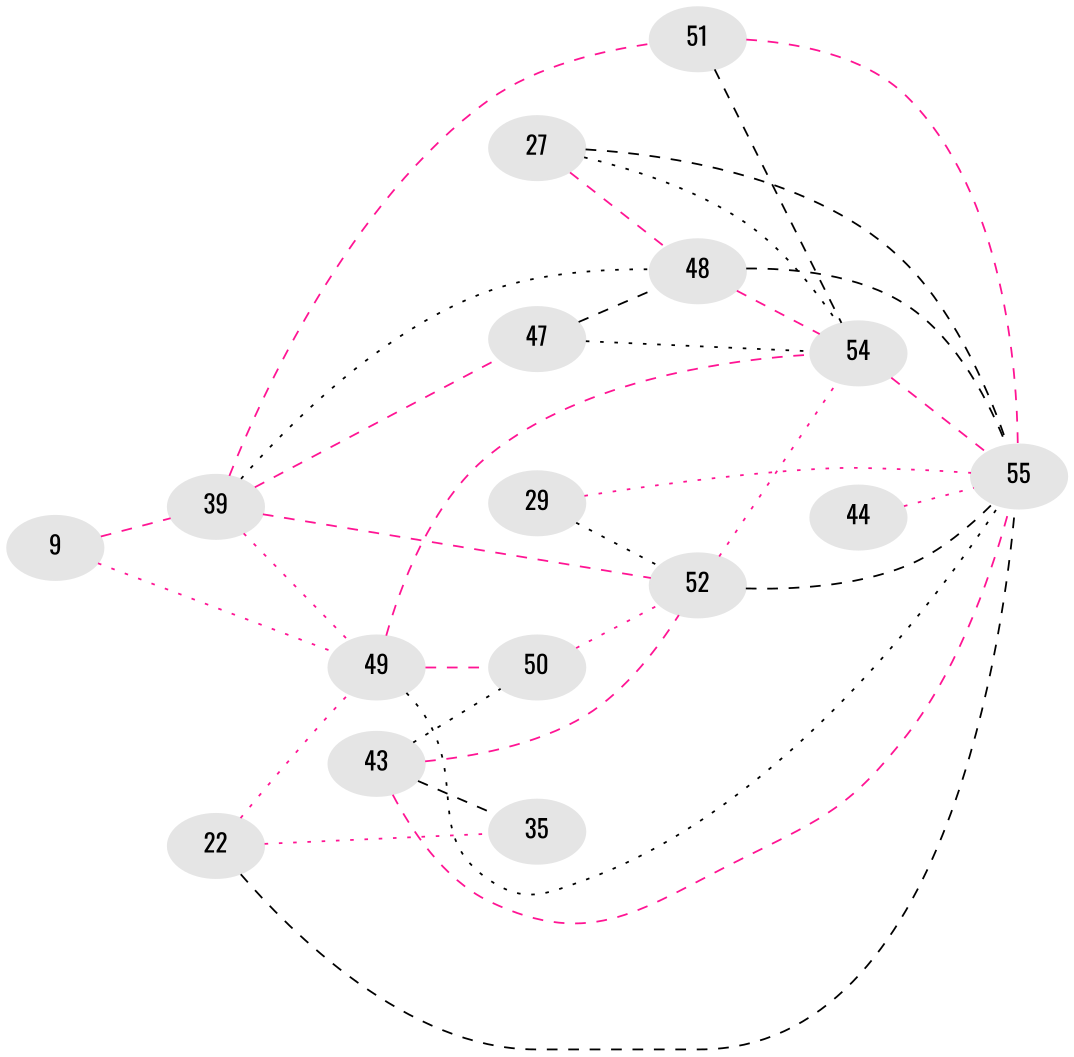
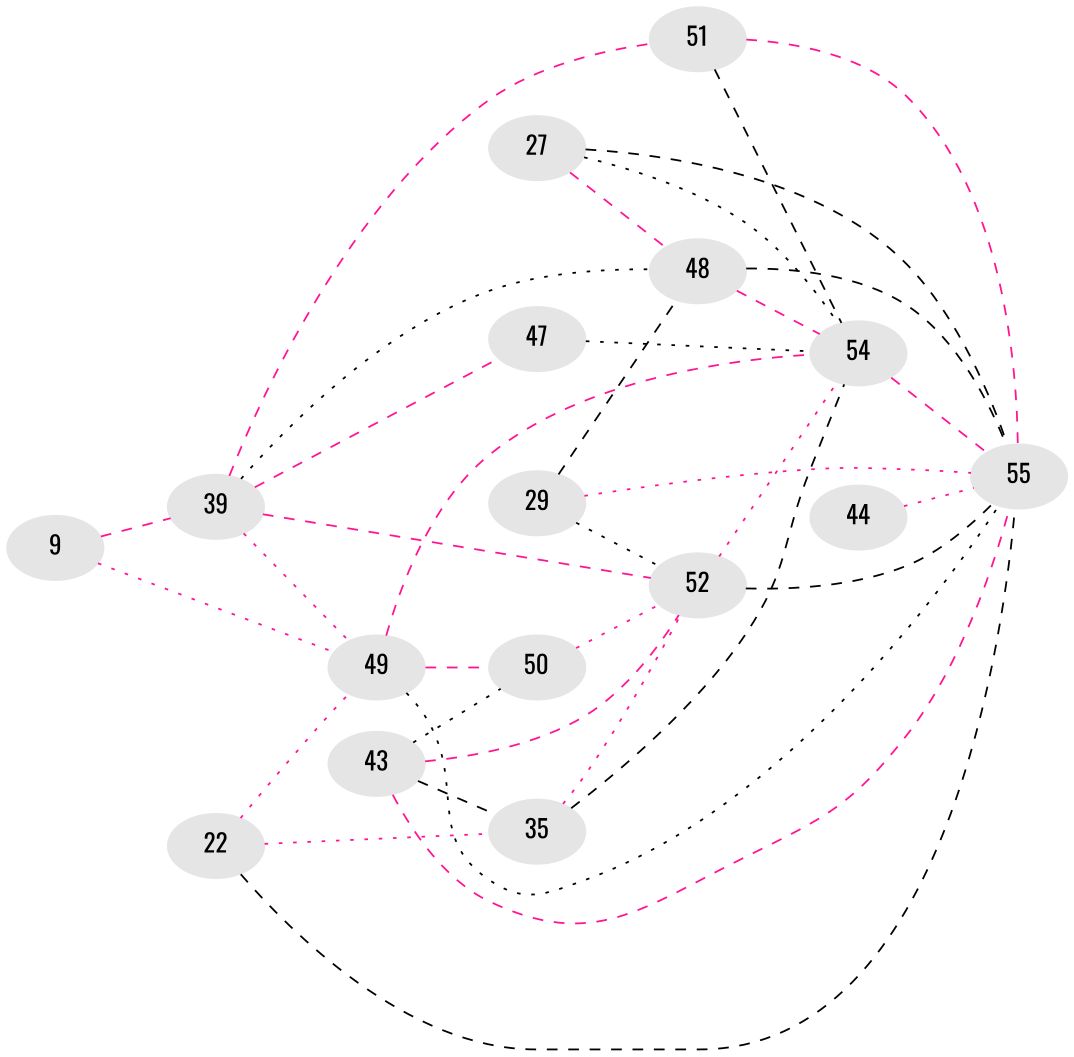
edge "48" -- "47": now "48" -- "29"
edge "54" -- "35": added
edge "52" -- "35": added
